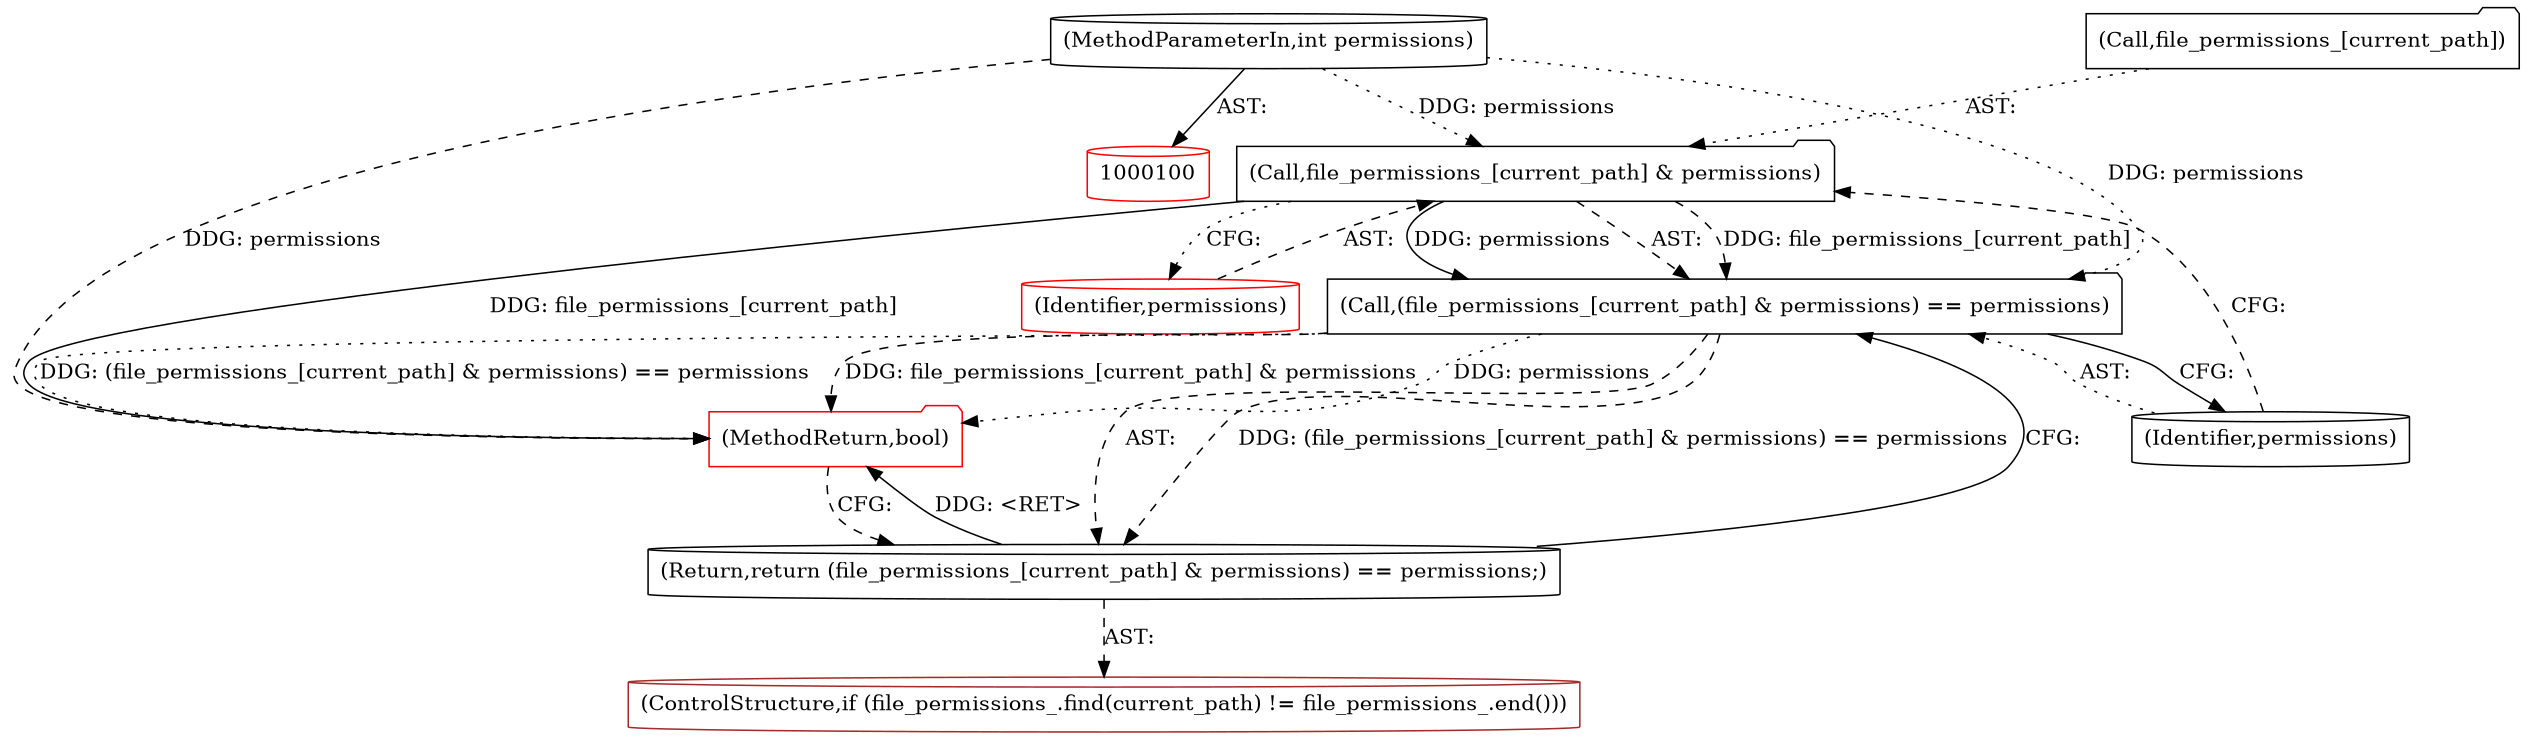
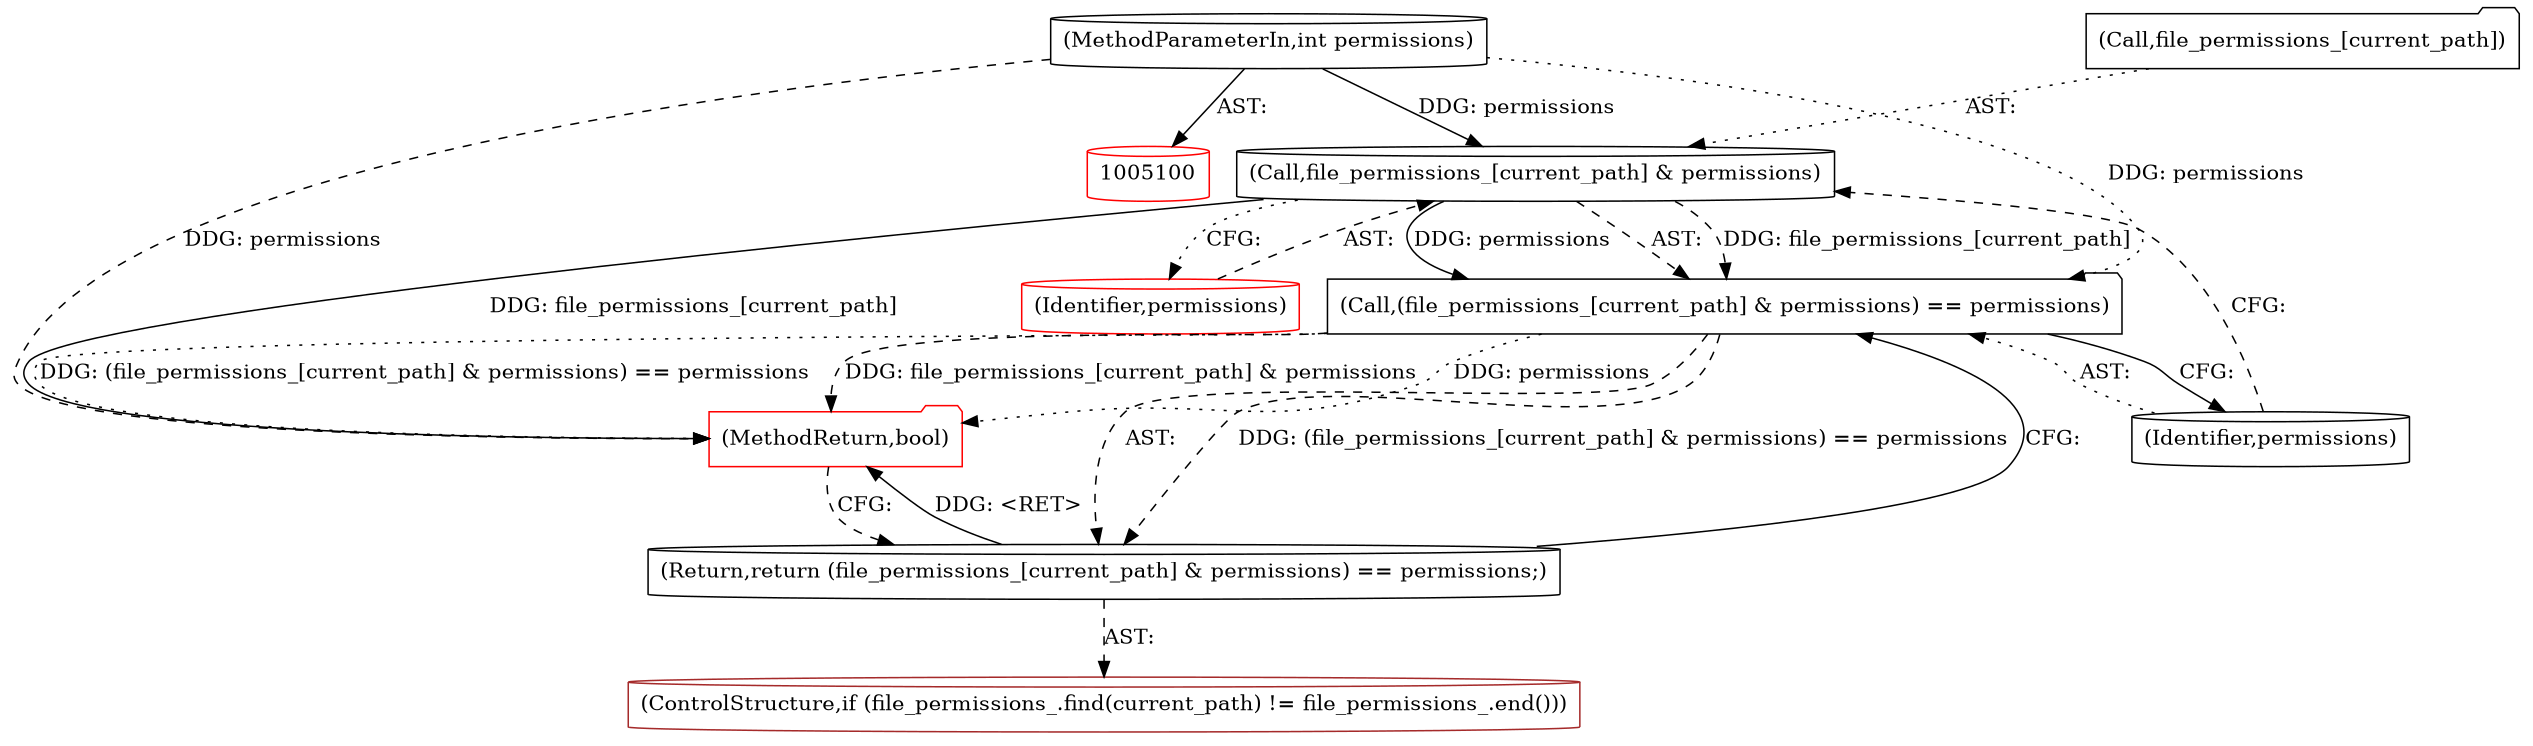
edge "(MethodParameterIn,int permissions)" -> "(Call,file_permissions_[current_path] & permissions)": style dotted -> solid
node "1000100": label "1000100" -> "1005100"
node "(Call,file_permissions_[current_path] & permissions)": shape folder -> cylinder
